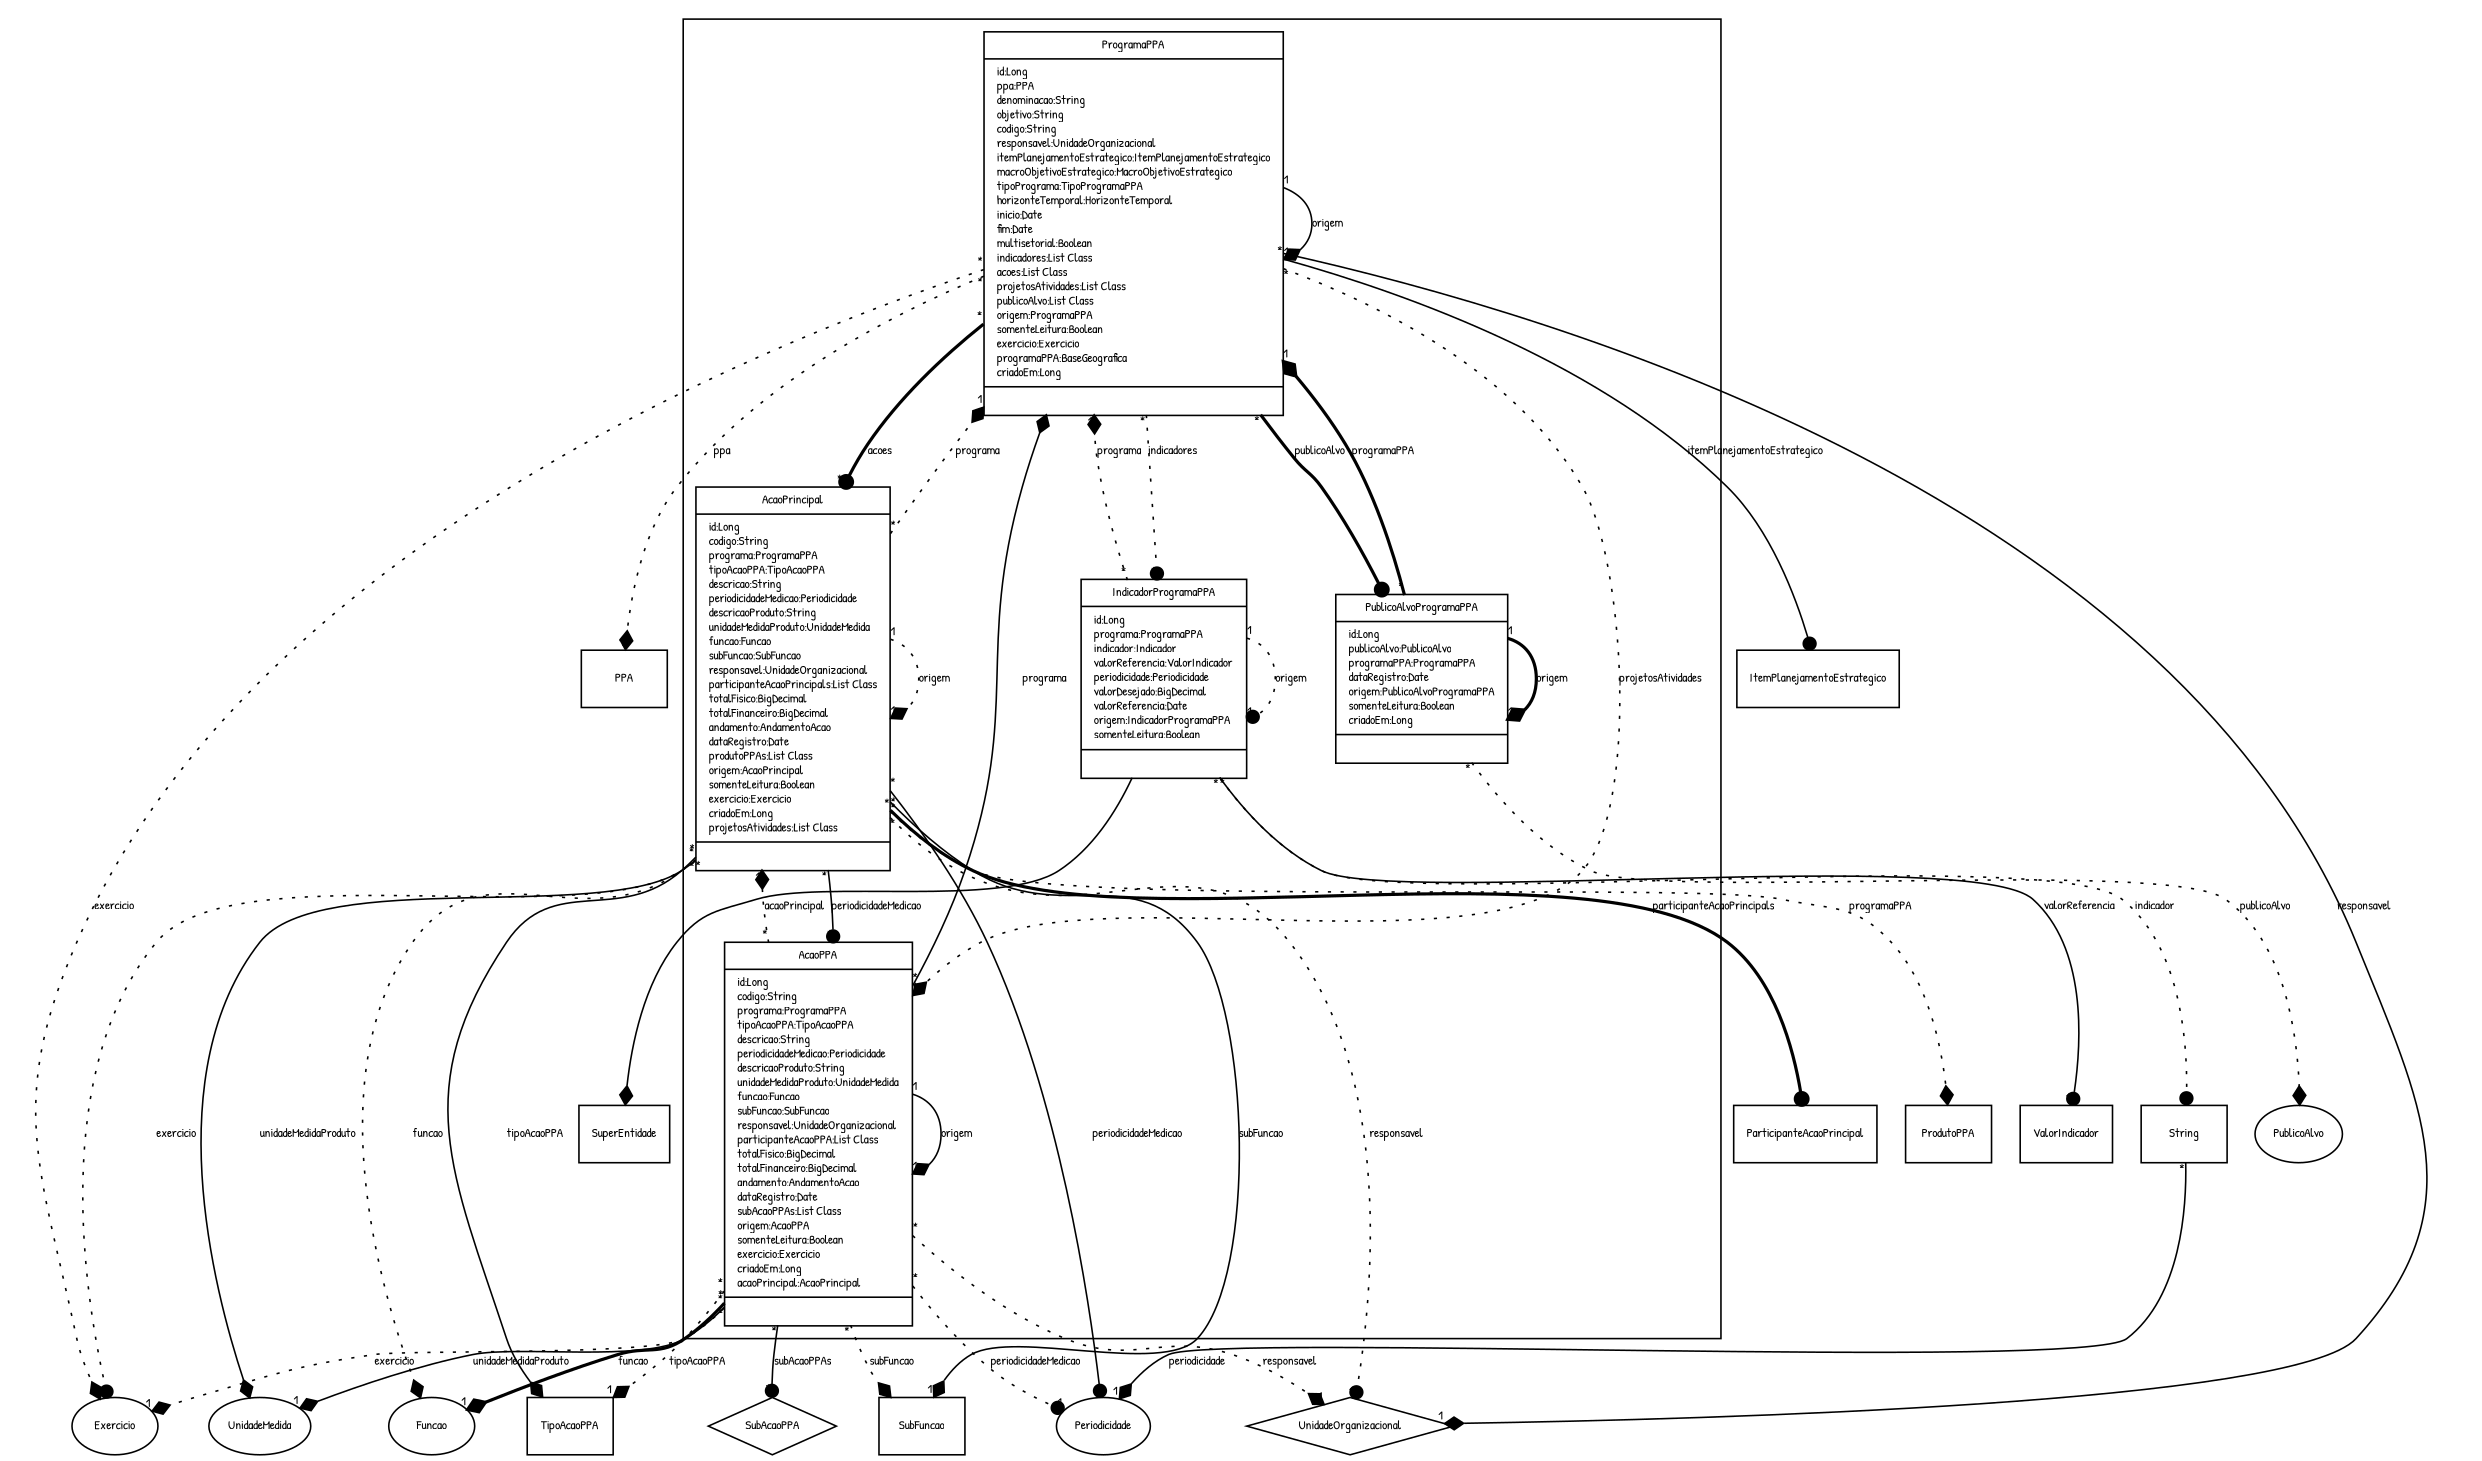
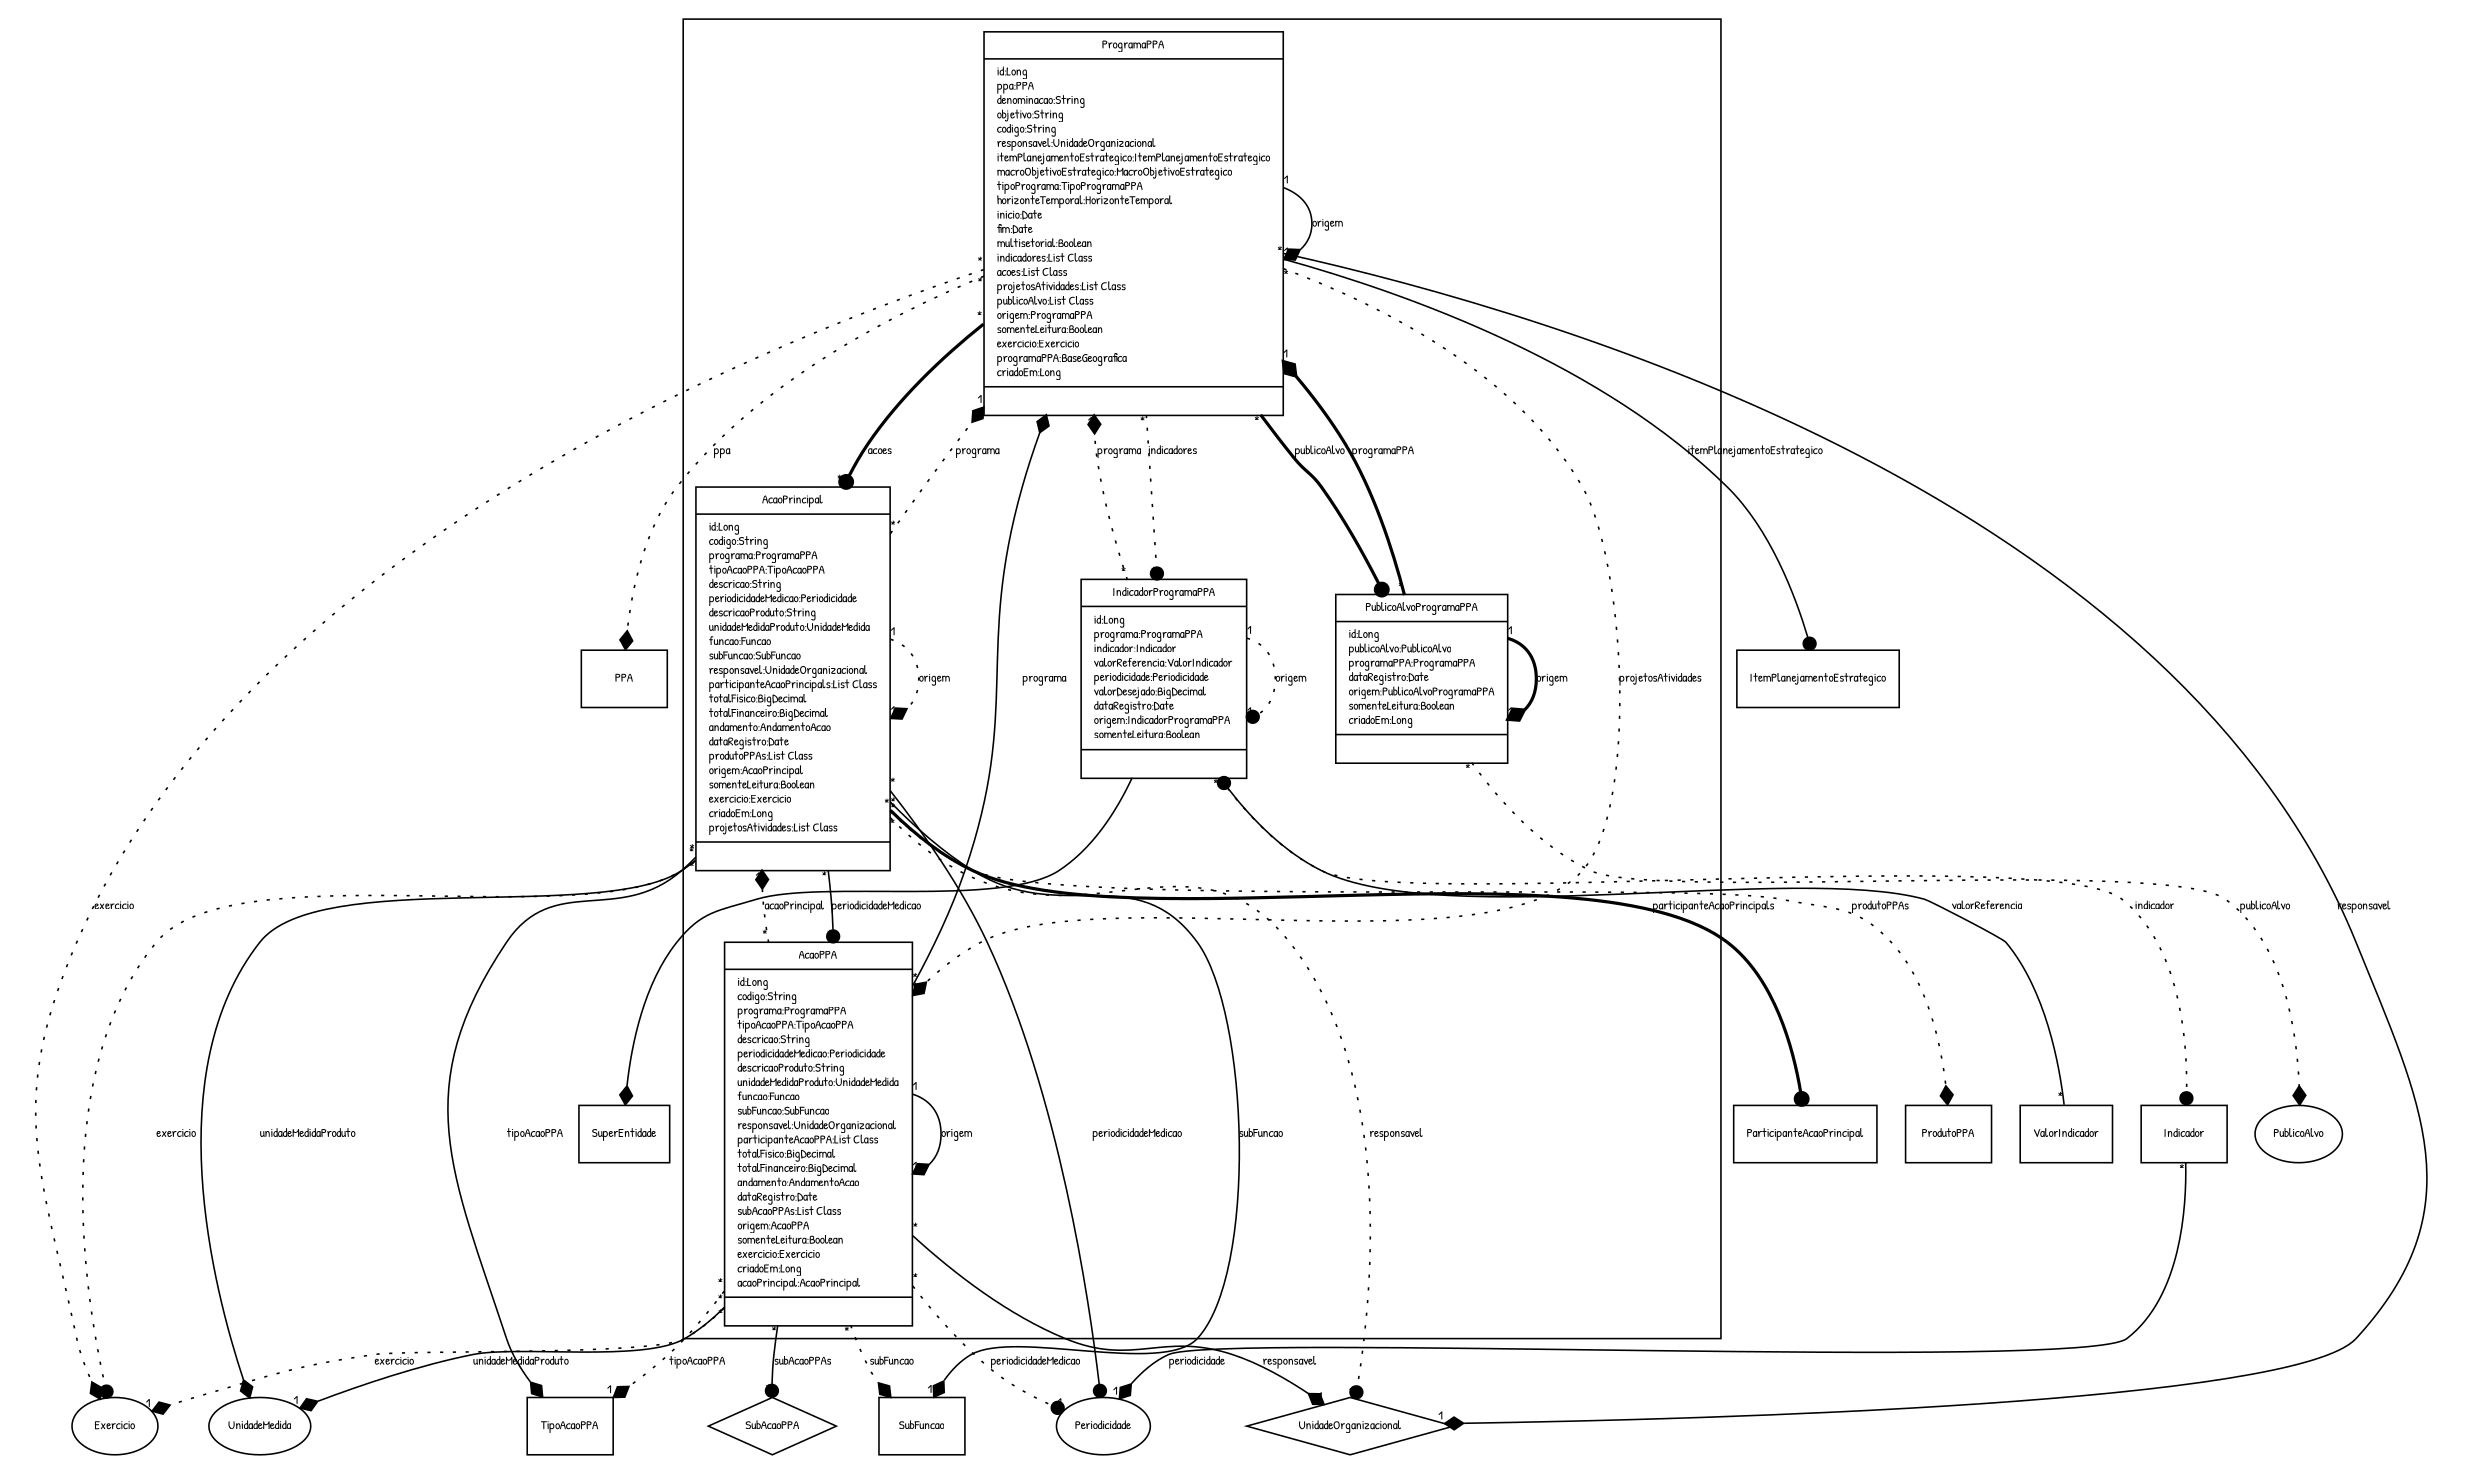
node "IndicadorProgramaPPA": text "valorReferencia:Date" -> "dataRegistro:Date"
edge "IndicadorProgramaPPA" -> "ValorIndicador": reversed
edge "AcaoPrincipal" -> "ProdutoPPA": label "programaPPA" -> "produtoPPAs"
node "String": label "String" -> "Indicador"
edge "AcaoPPA" -> "UnidadeOrganizacional": style dotted -> solid
node "Funcao": removed
